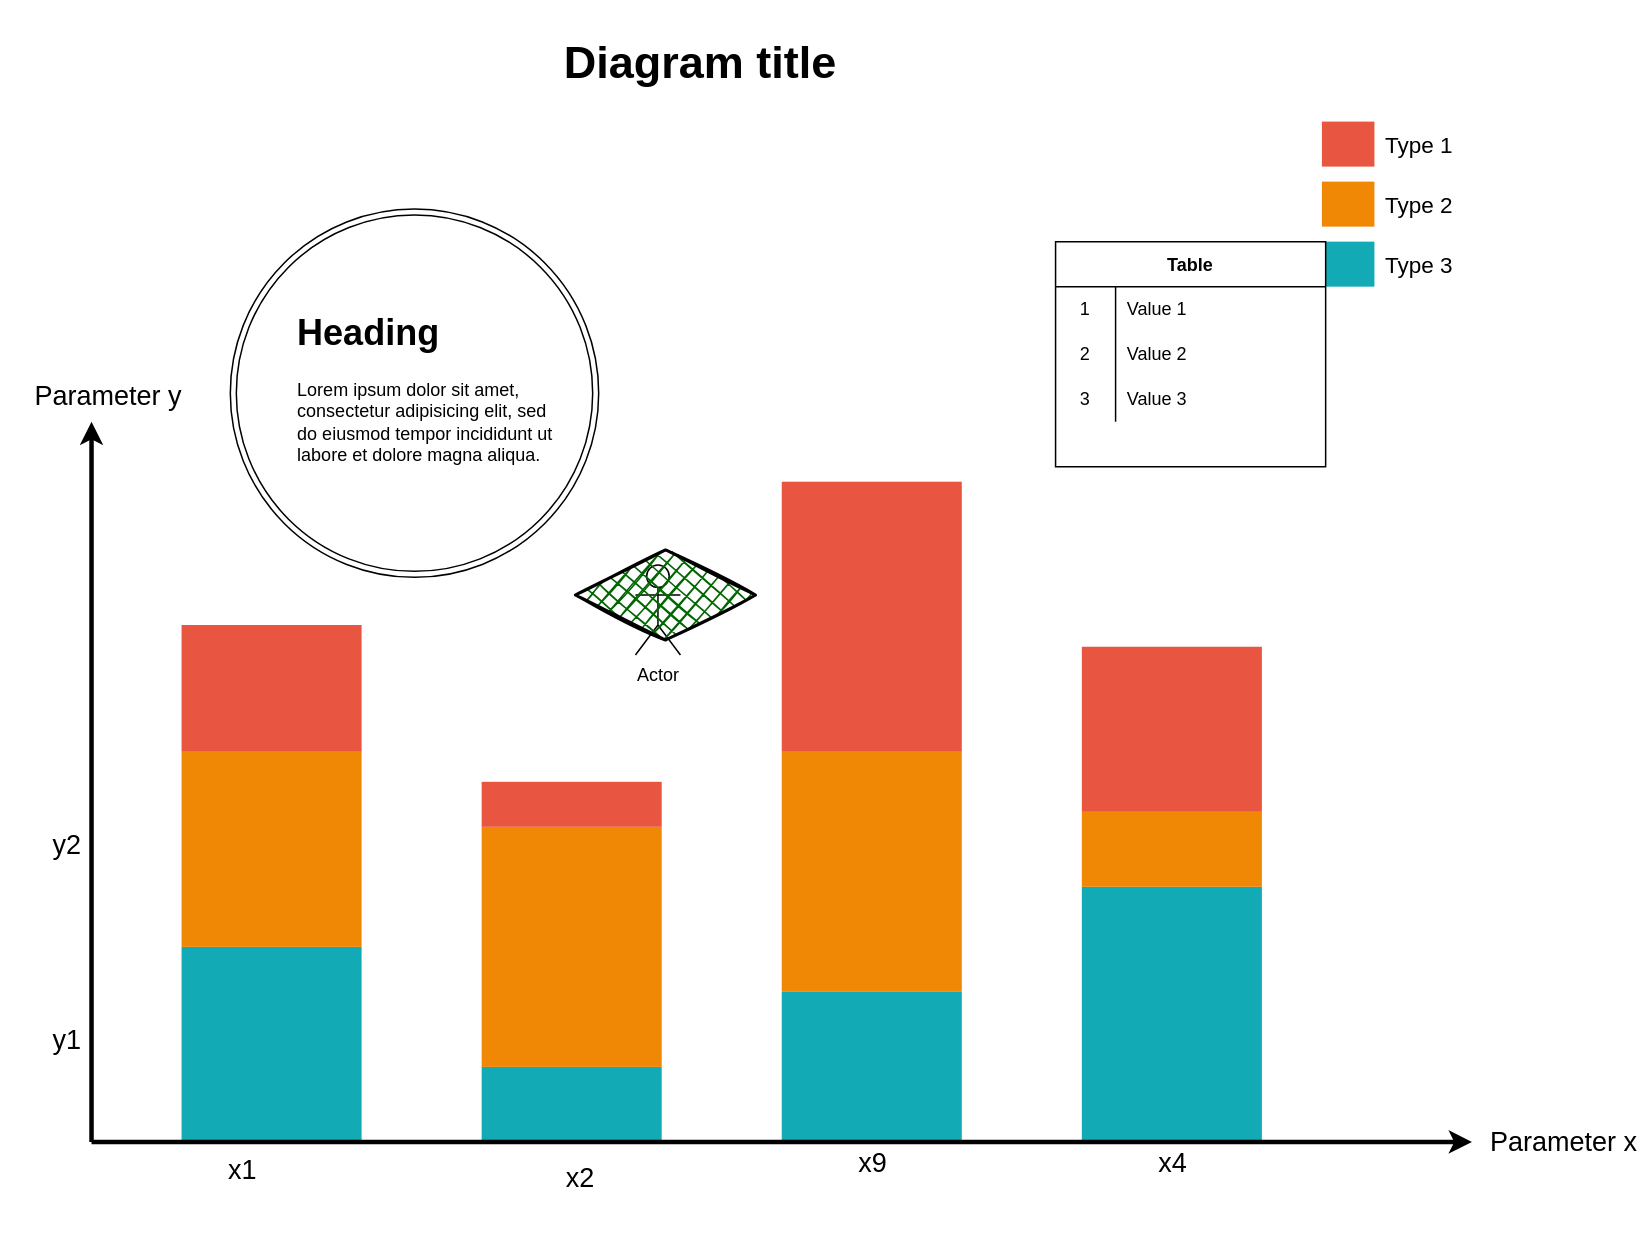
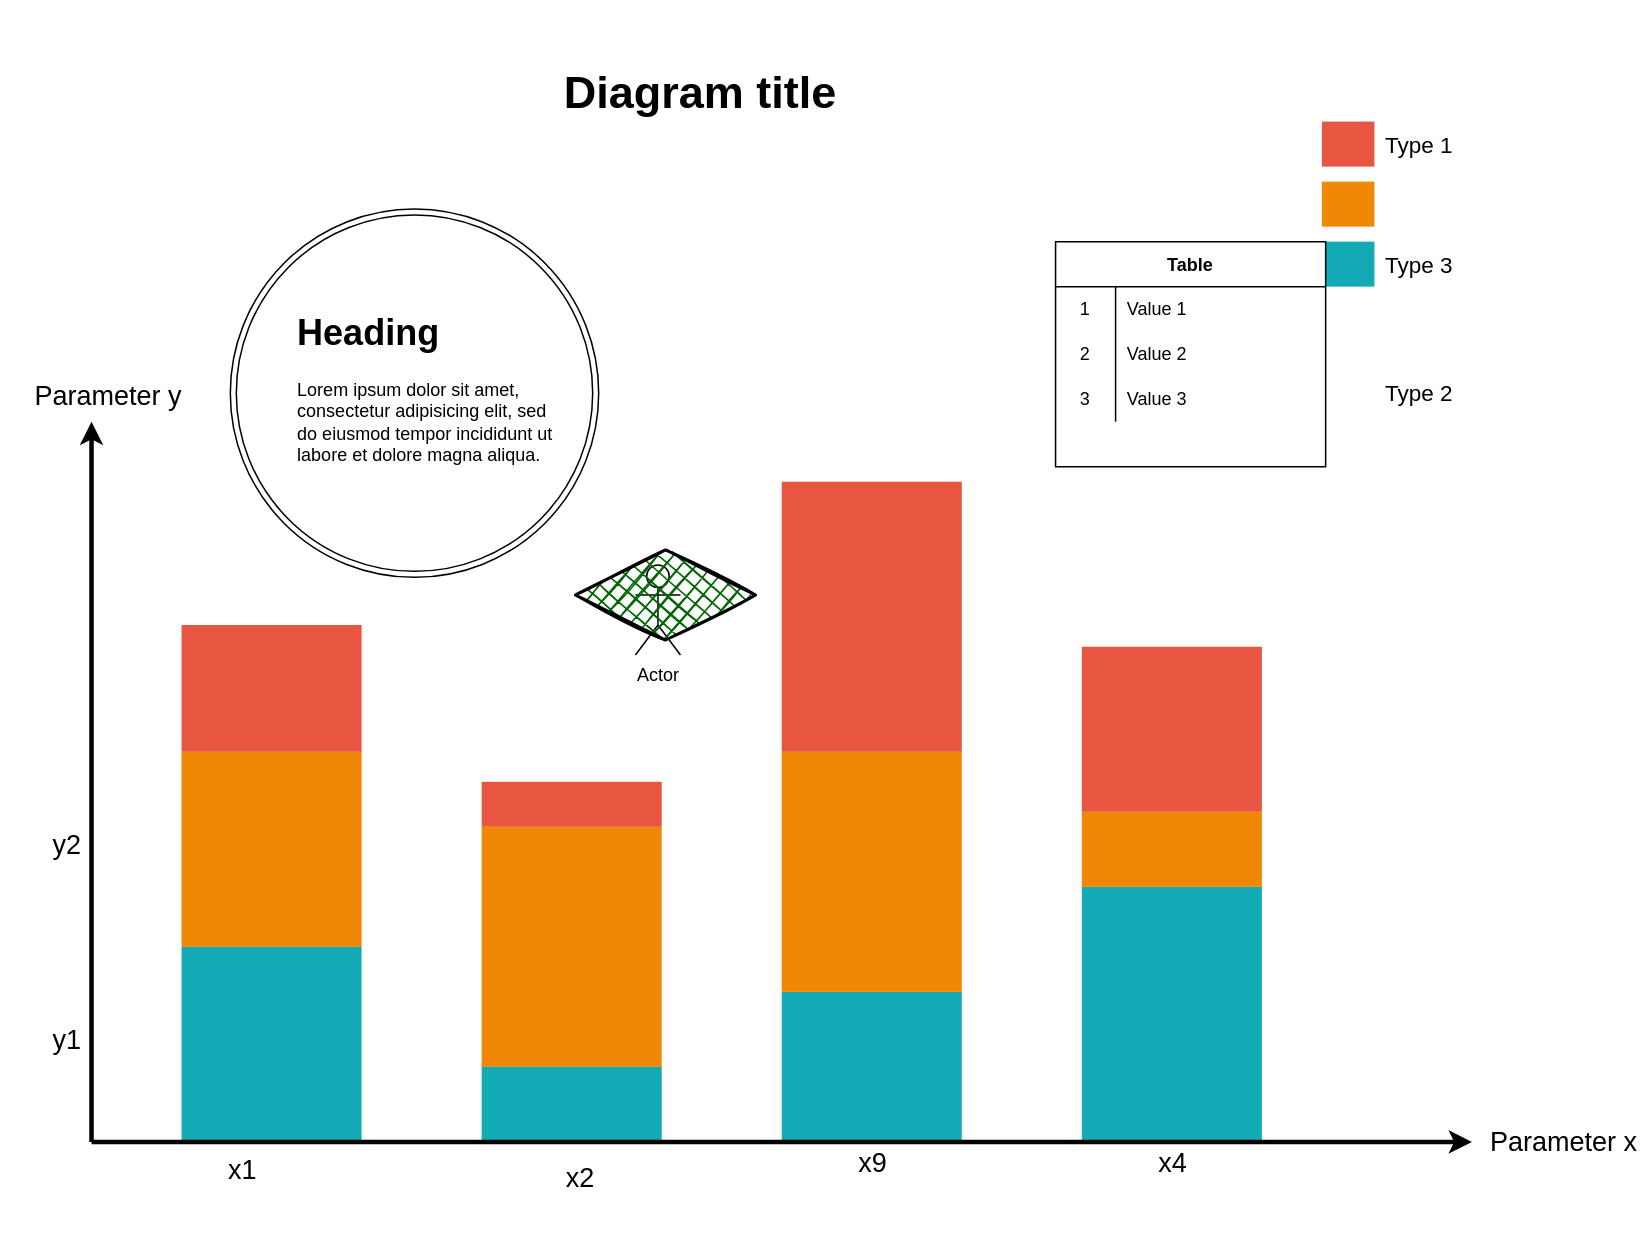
node "Diagram title": moved (699, 65) -> (699, 95)
node "Type 2": moved (1442, 204) -> (1442, 392)
